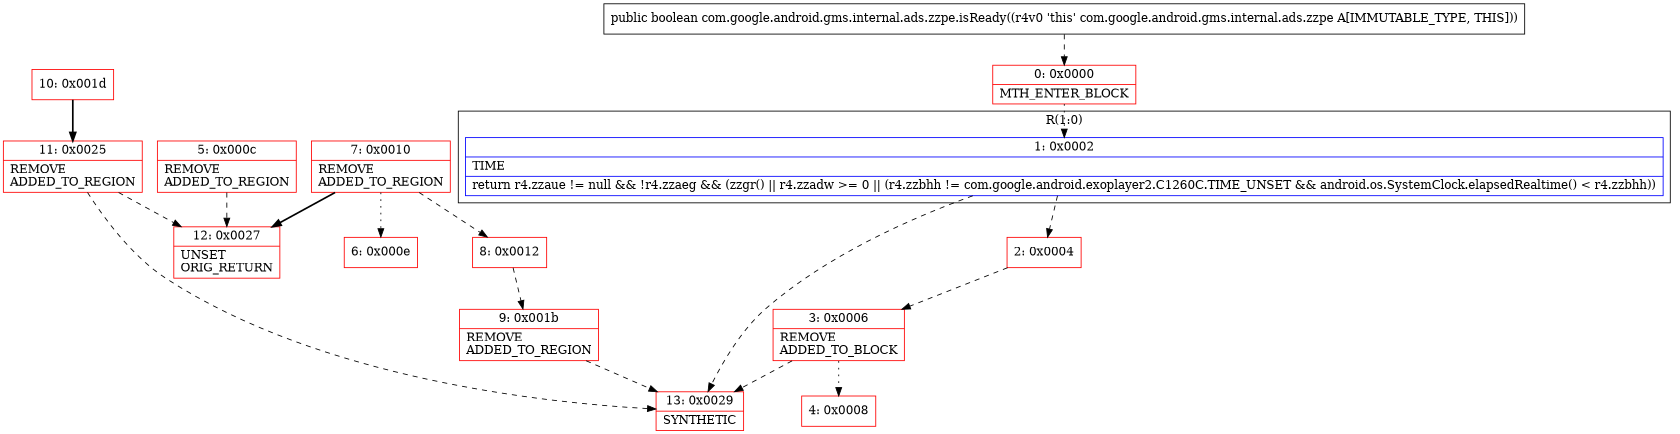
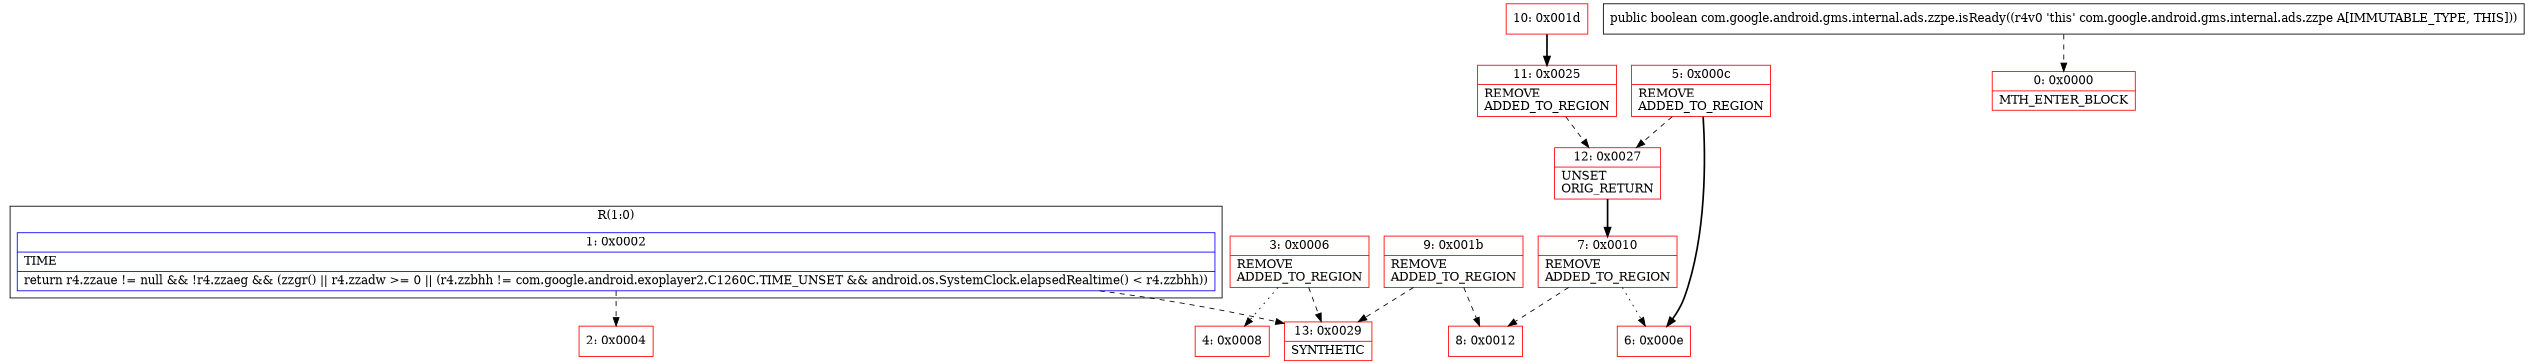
edge "0: 0x0000" -> "1: 0x0002": removed
edge "7: 0x0010" -> "12: 0x0027": reversed
edge "5: 0x000c" -> "6: 0x000e": added
edge "8: 0x0012" -> "9: 0x001b": reversed
edge "2: 0x0004" -> "3: 0x0006": removed
node "3: 0x0006": text "ADDED_TO_BLOCK" -> "ADDED_TO_REGION"
edge "11: 0x0025" -> "13: 0x0029": removed
